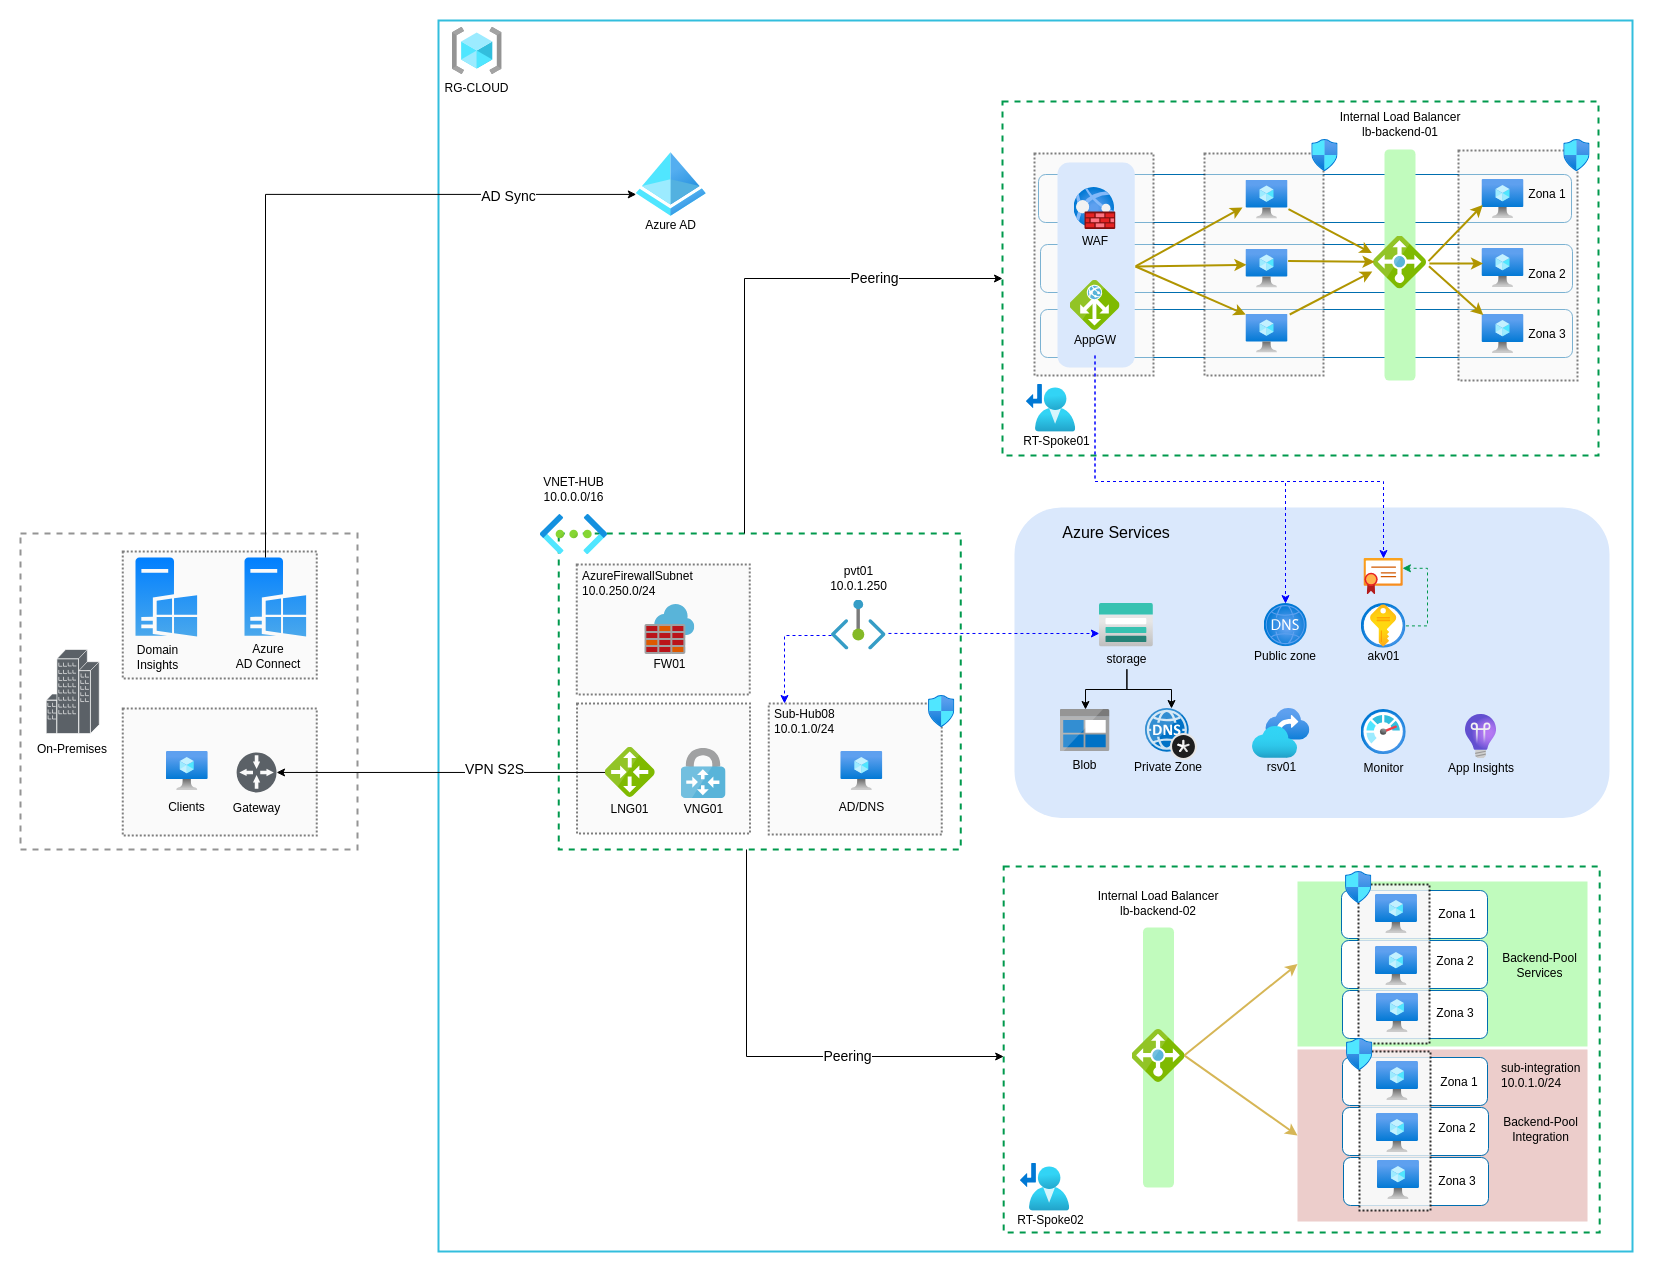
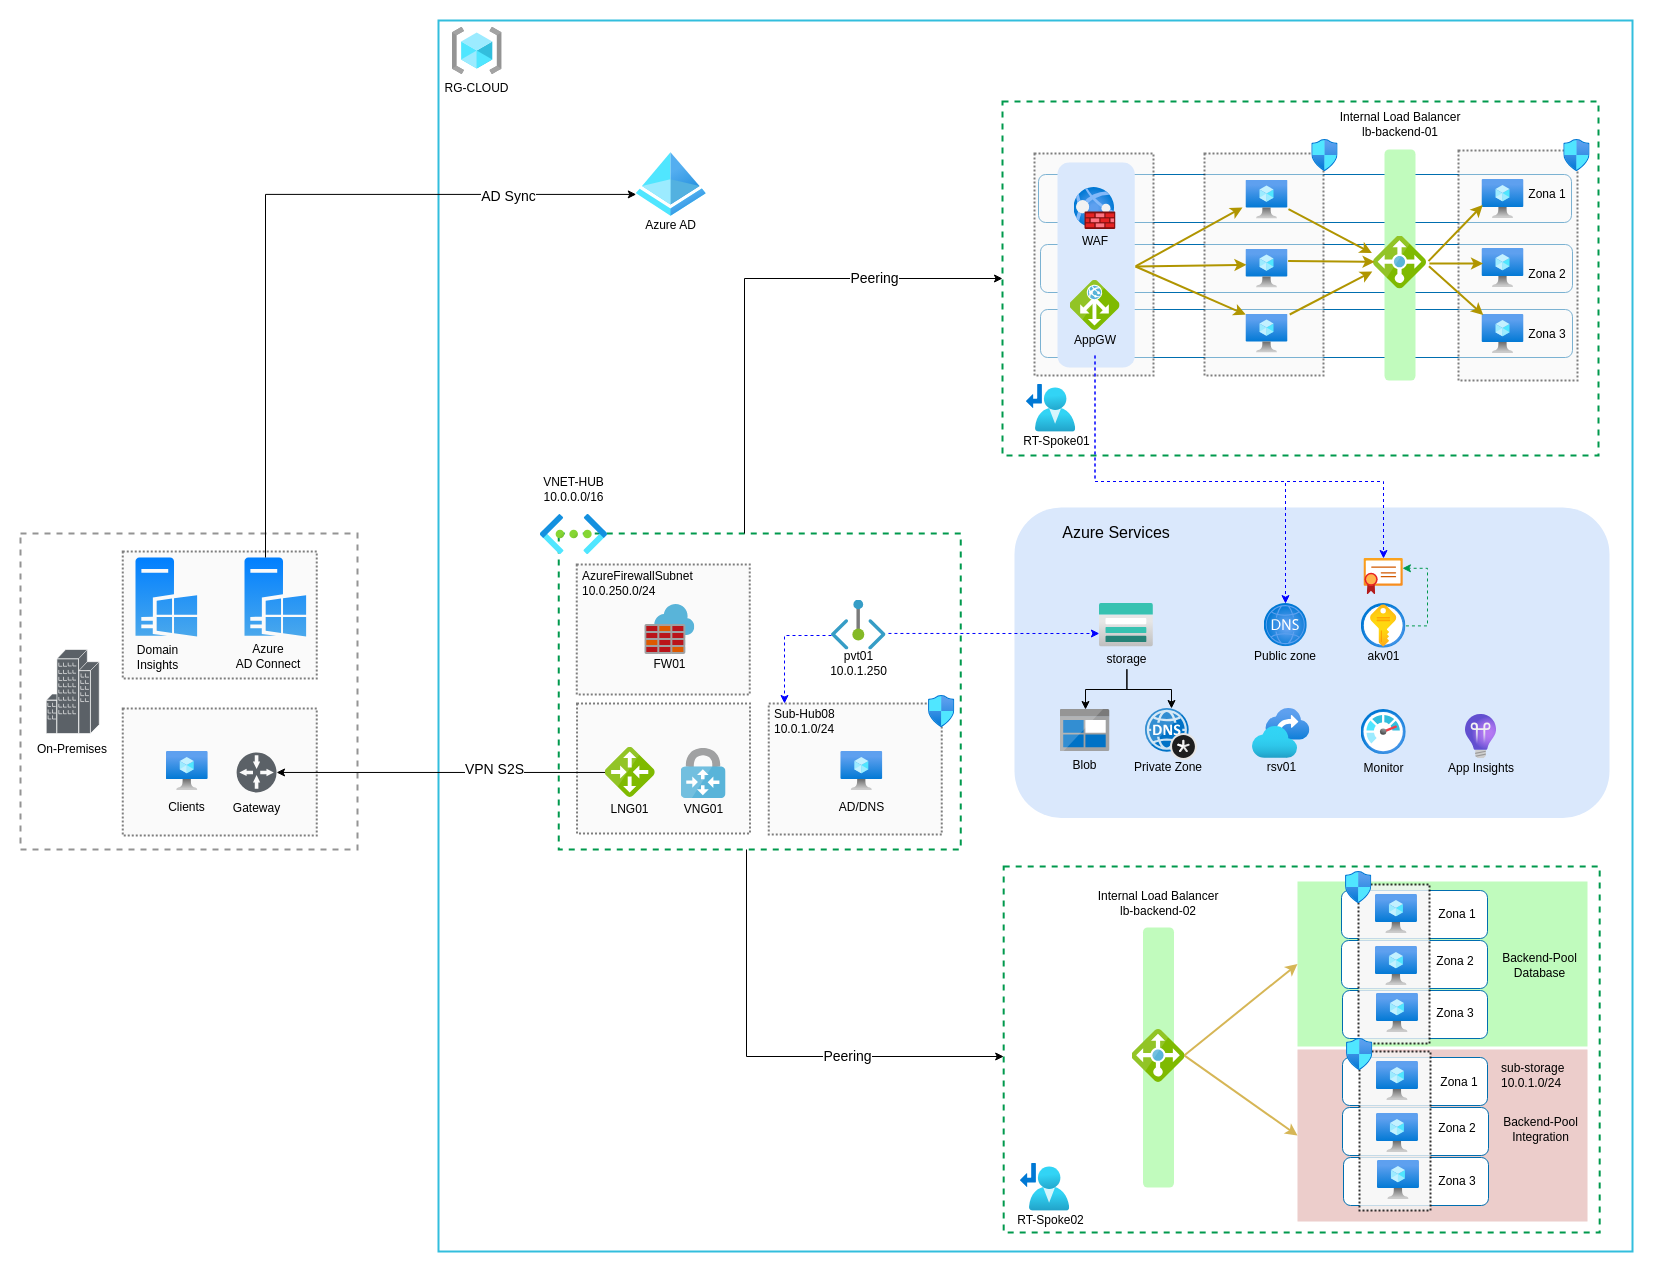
node "pvt01 10.0.1.250": moved (859, 579) -> (859, 664)
node "Backend-Pool Services": label "Backend-Pool Services" -> "Backend-Pool Database"
node "sub-integration 10.0.1.0/24": label "sub-integration 10.0.1.0/24" -> "sub-storage 10.0.1.0/24"
